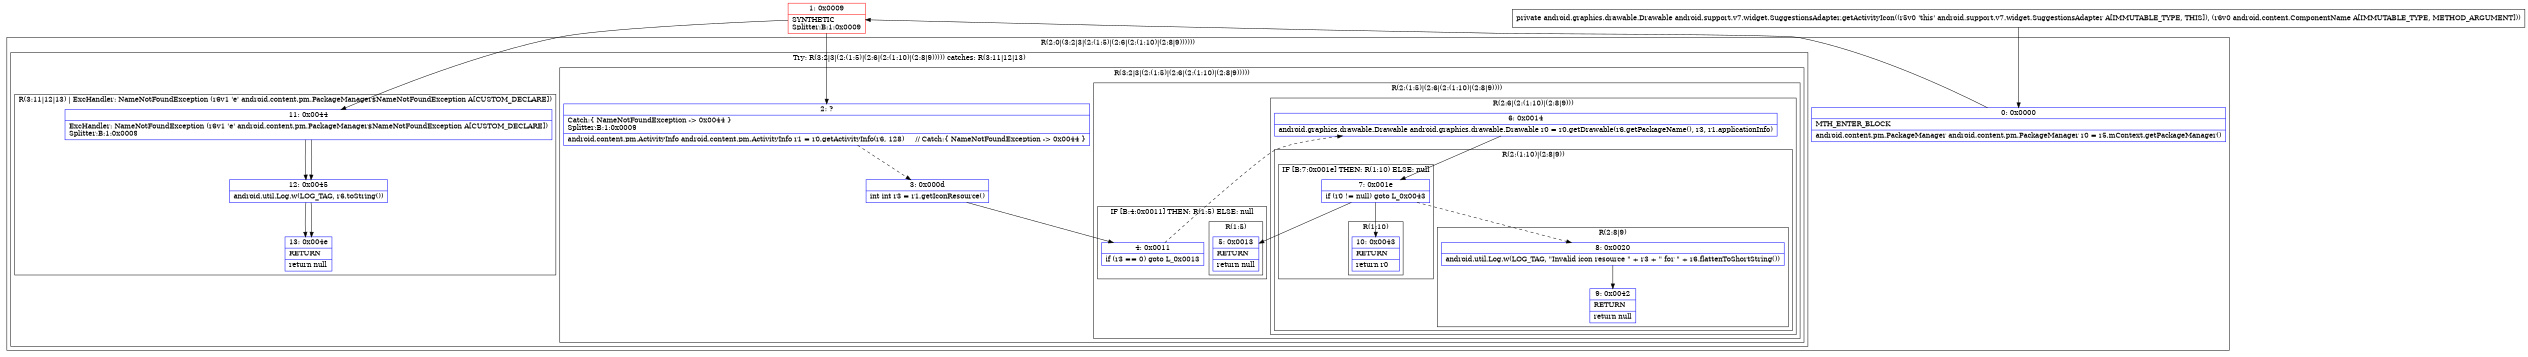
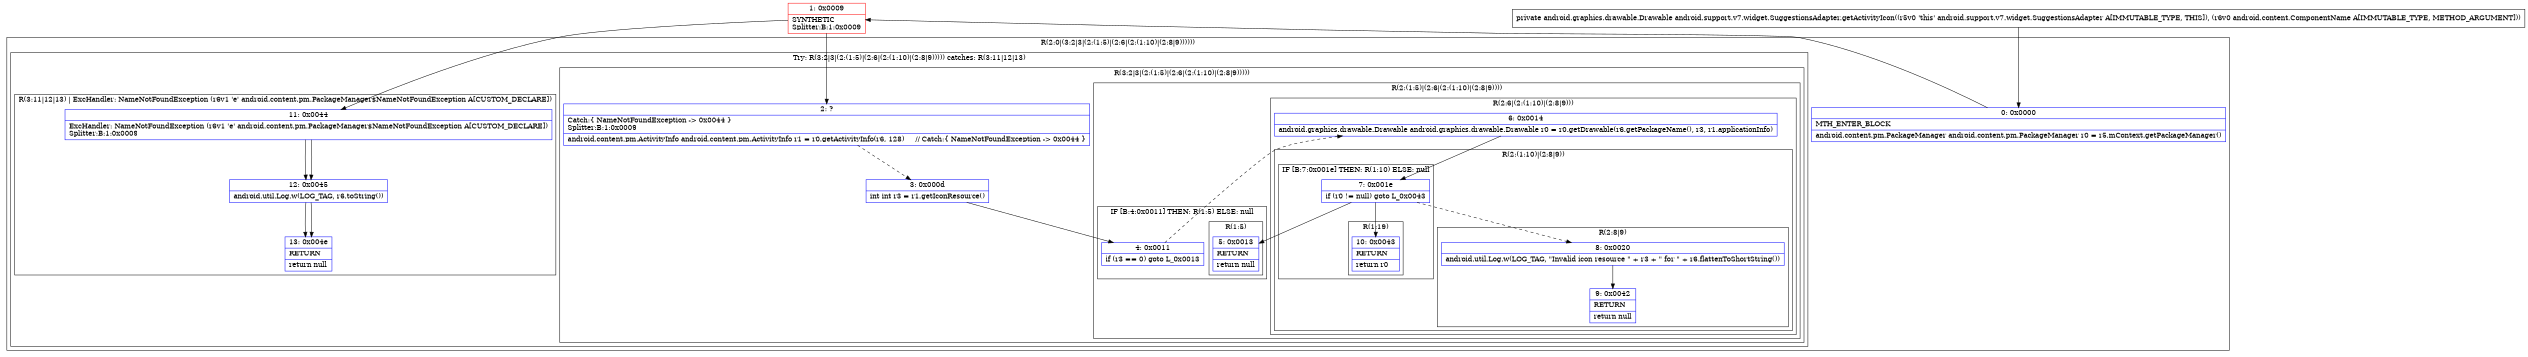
cluster "R(1:10)": label "R(1:10)" -> "R(1:19)"
